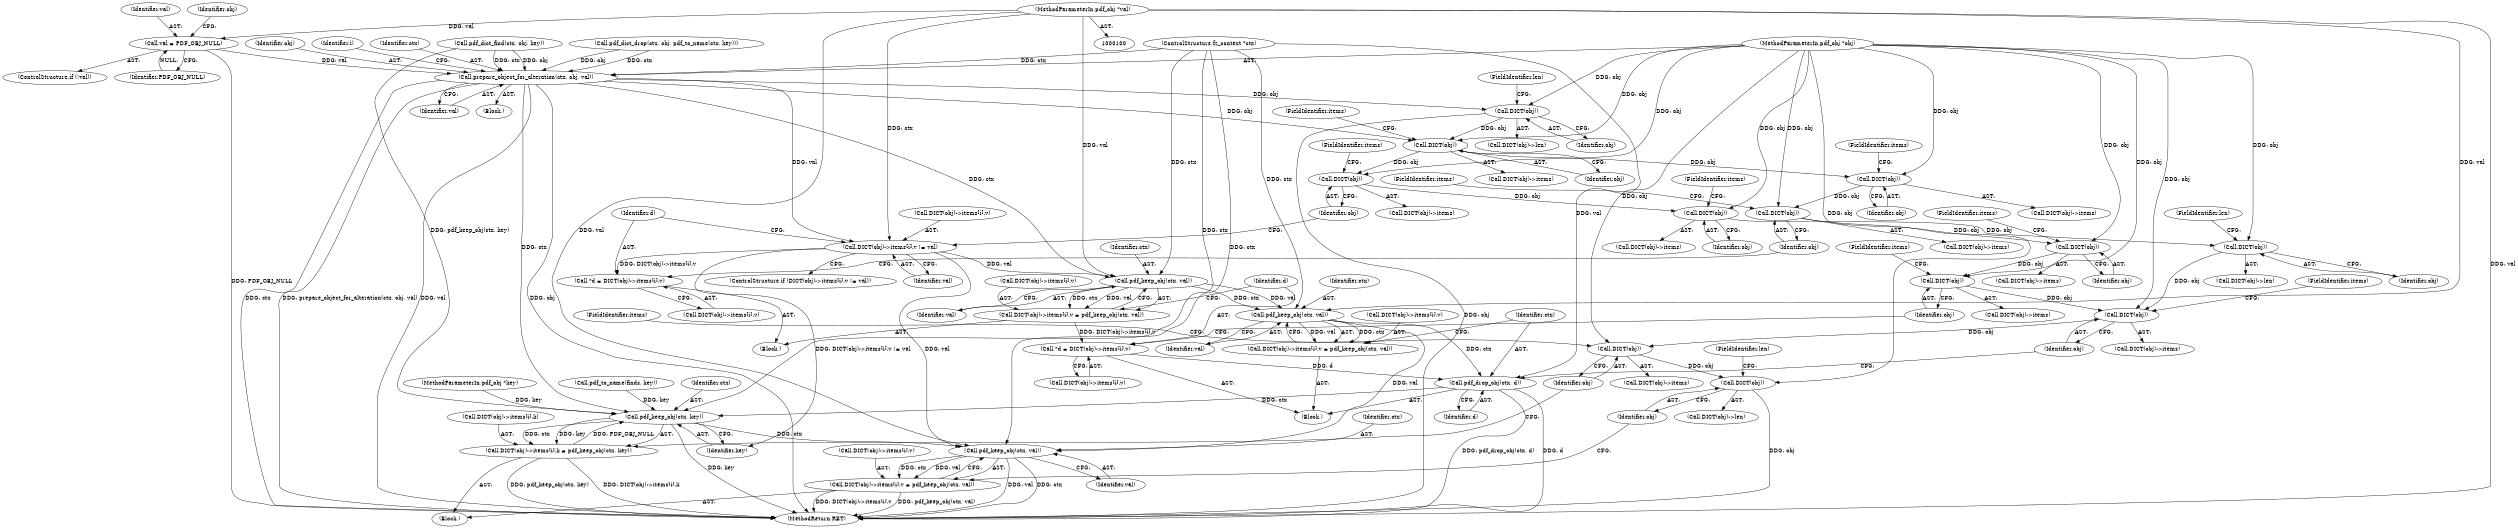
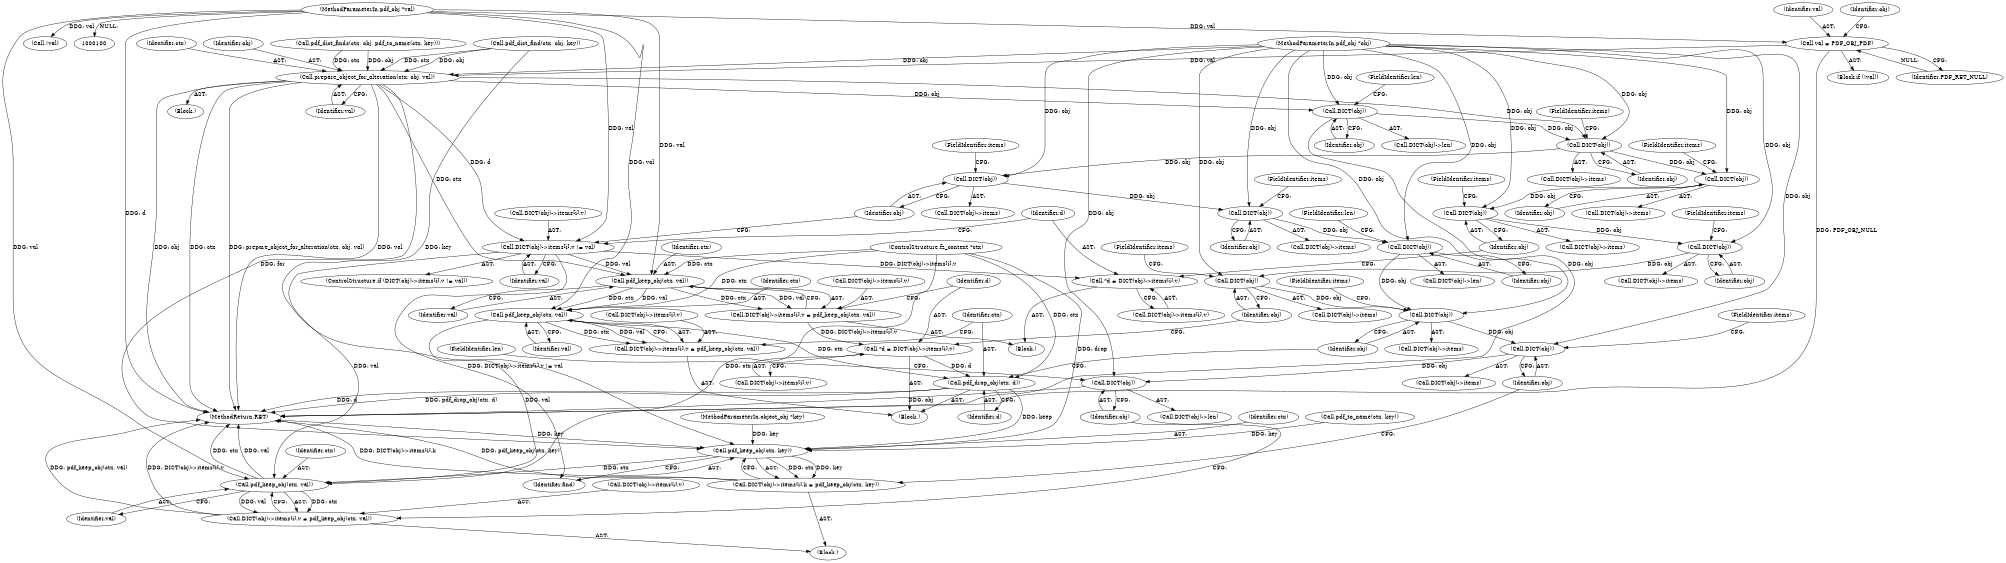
edge "(MethodParameterIn,pdf_obj *val)" -> "1000100": label "AST: " -> "NULL: "
node "(Call,!val)": added
node "(Call,val = PDF_OBJ_NULL)": label "(Call,val = PDF_OBJ_NULL)" -> "(Call,val = PDF_OBJ_PDF)"
node "(Identifier,i)": removed
node "(Call,pdf_dict_drop(ctx, obj, pdf_to_name(ctx, key)))": label "(Call,pdf_dict_drop(ctx, obj, pdf_to_name(ctx, key)))" -> "(Call,pdf_dict_finds(ctx, obj, pdf_to_name(ctx, key)))"
edge "(MethodParameterIn,pdf_obj *obj)" -> "(Call,prepare_object_for_alteration(ctx, obj, val))": label "AST: " -> "DDG: obj"
edge "(ControlStructure,fz_context *ctx)" -> "(Call,prepare_object_for_alteration(ctx, obj, val))": removed, label "DDG: ctx"
node "(ControlStructure,if (!val))": label "(ControlStructure,if (!val))" -> "(Block,if (!val))"
node "(Identifier,PDF_OBJ_NULL)": label "(Identifier,PDF_OBJ_NULL)" -> "(Identifier,PDF_RET_NULL)"
edge "(MethodParameterIn,pdf_obj *val)" -> "(Call,DICT(obj)->items[i].v != val)": label "DDG: ctx" -> "DDG: val"
edge "(Call,prepare_object_for_alteration(ctx, obj, val))" -> "(Call,DICT(obj)->items[i].v != val)": label "DDG: val" -> "DDG: d"
edge "(ControlStructure,fz_context *ctx)" -> "(Call,pdf_drop_obj(ctx, d))": label "DDG: val" -> "DDG: ctx"
edge "(Call,pdf_dict_find(ctx, obj, key))" -> "(Call,pdf_keep_obj(ctx, key))": label "DDG: pdf_keep_obj(ctx, key)" -> "DDG: key"
edge "(ControlStructure,fz_context *ctx)" -> "(Call,pdf_keep_obj(ctx, key))": label "DDG: ctx" -> "DDG: drop"
edge "(Call,prepare_object_for_alteration(ctx, obj, val))" -> "(Call,pdf_keep_obj(ctx, key))": label "DDG: ctx" -> "DDG: for"
edge "(Call,DICT(obj)->items[i].v != val)" -> "(ControlStructure,if (DICT(obj)->items[i].v != val))": label "CFG: " -> "AST: "
edge "(MethodParameterIn,pdf_obj *val)" -> "(MethodReturn,RET)": label "DDG: val" -> "DDG: d"
node "(MethodParameterIn,pdf_obj *key)": label "(MethodParameterIn,pdf_obj *key)" -> "(MethodParameterIn,object_obj *key)"
node "(Call,pdf_to_name(finds, key))": label "(Call,pdf_to_name(finds, key))" -> "(Call,pdf_to_name(ctx, key))"
edge "(Call,pdf_drop_obj(ctx, d))" -> "(Call,pdf_keep_obj(ctx, key))": label "DDG: ctx" -> "DDG: keep"
node "(Call,DICT(obj)->items[i].k)": removed
edge "(Call,DICT(obj)->items[i].k = pdf_keep_obj(ctx, key))" -> "(Call,pdf_keep_obj(ctx, key))": label "DDG: PDF_OBJ_NULL" -> "CFG: "
node "(Identifier,key)": label "(Identifier,key)" -> "(Identifier,find)"
edge "(Call,pdf_keep_obj(ctx, key))" -> "(MethodReturn,RET)": reversed
